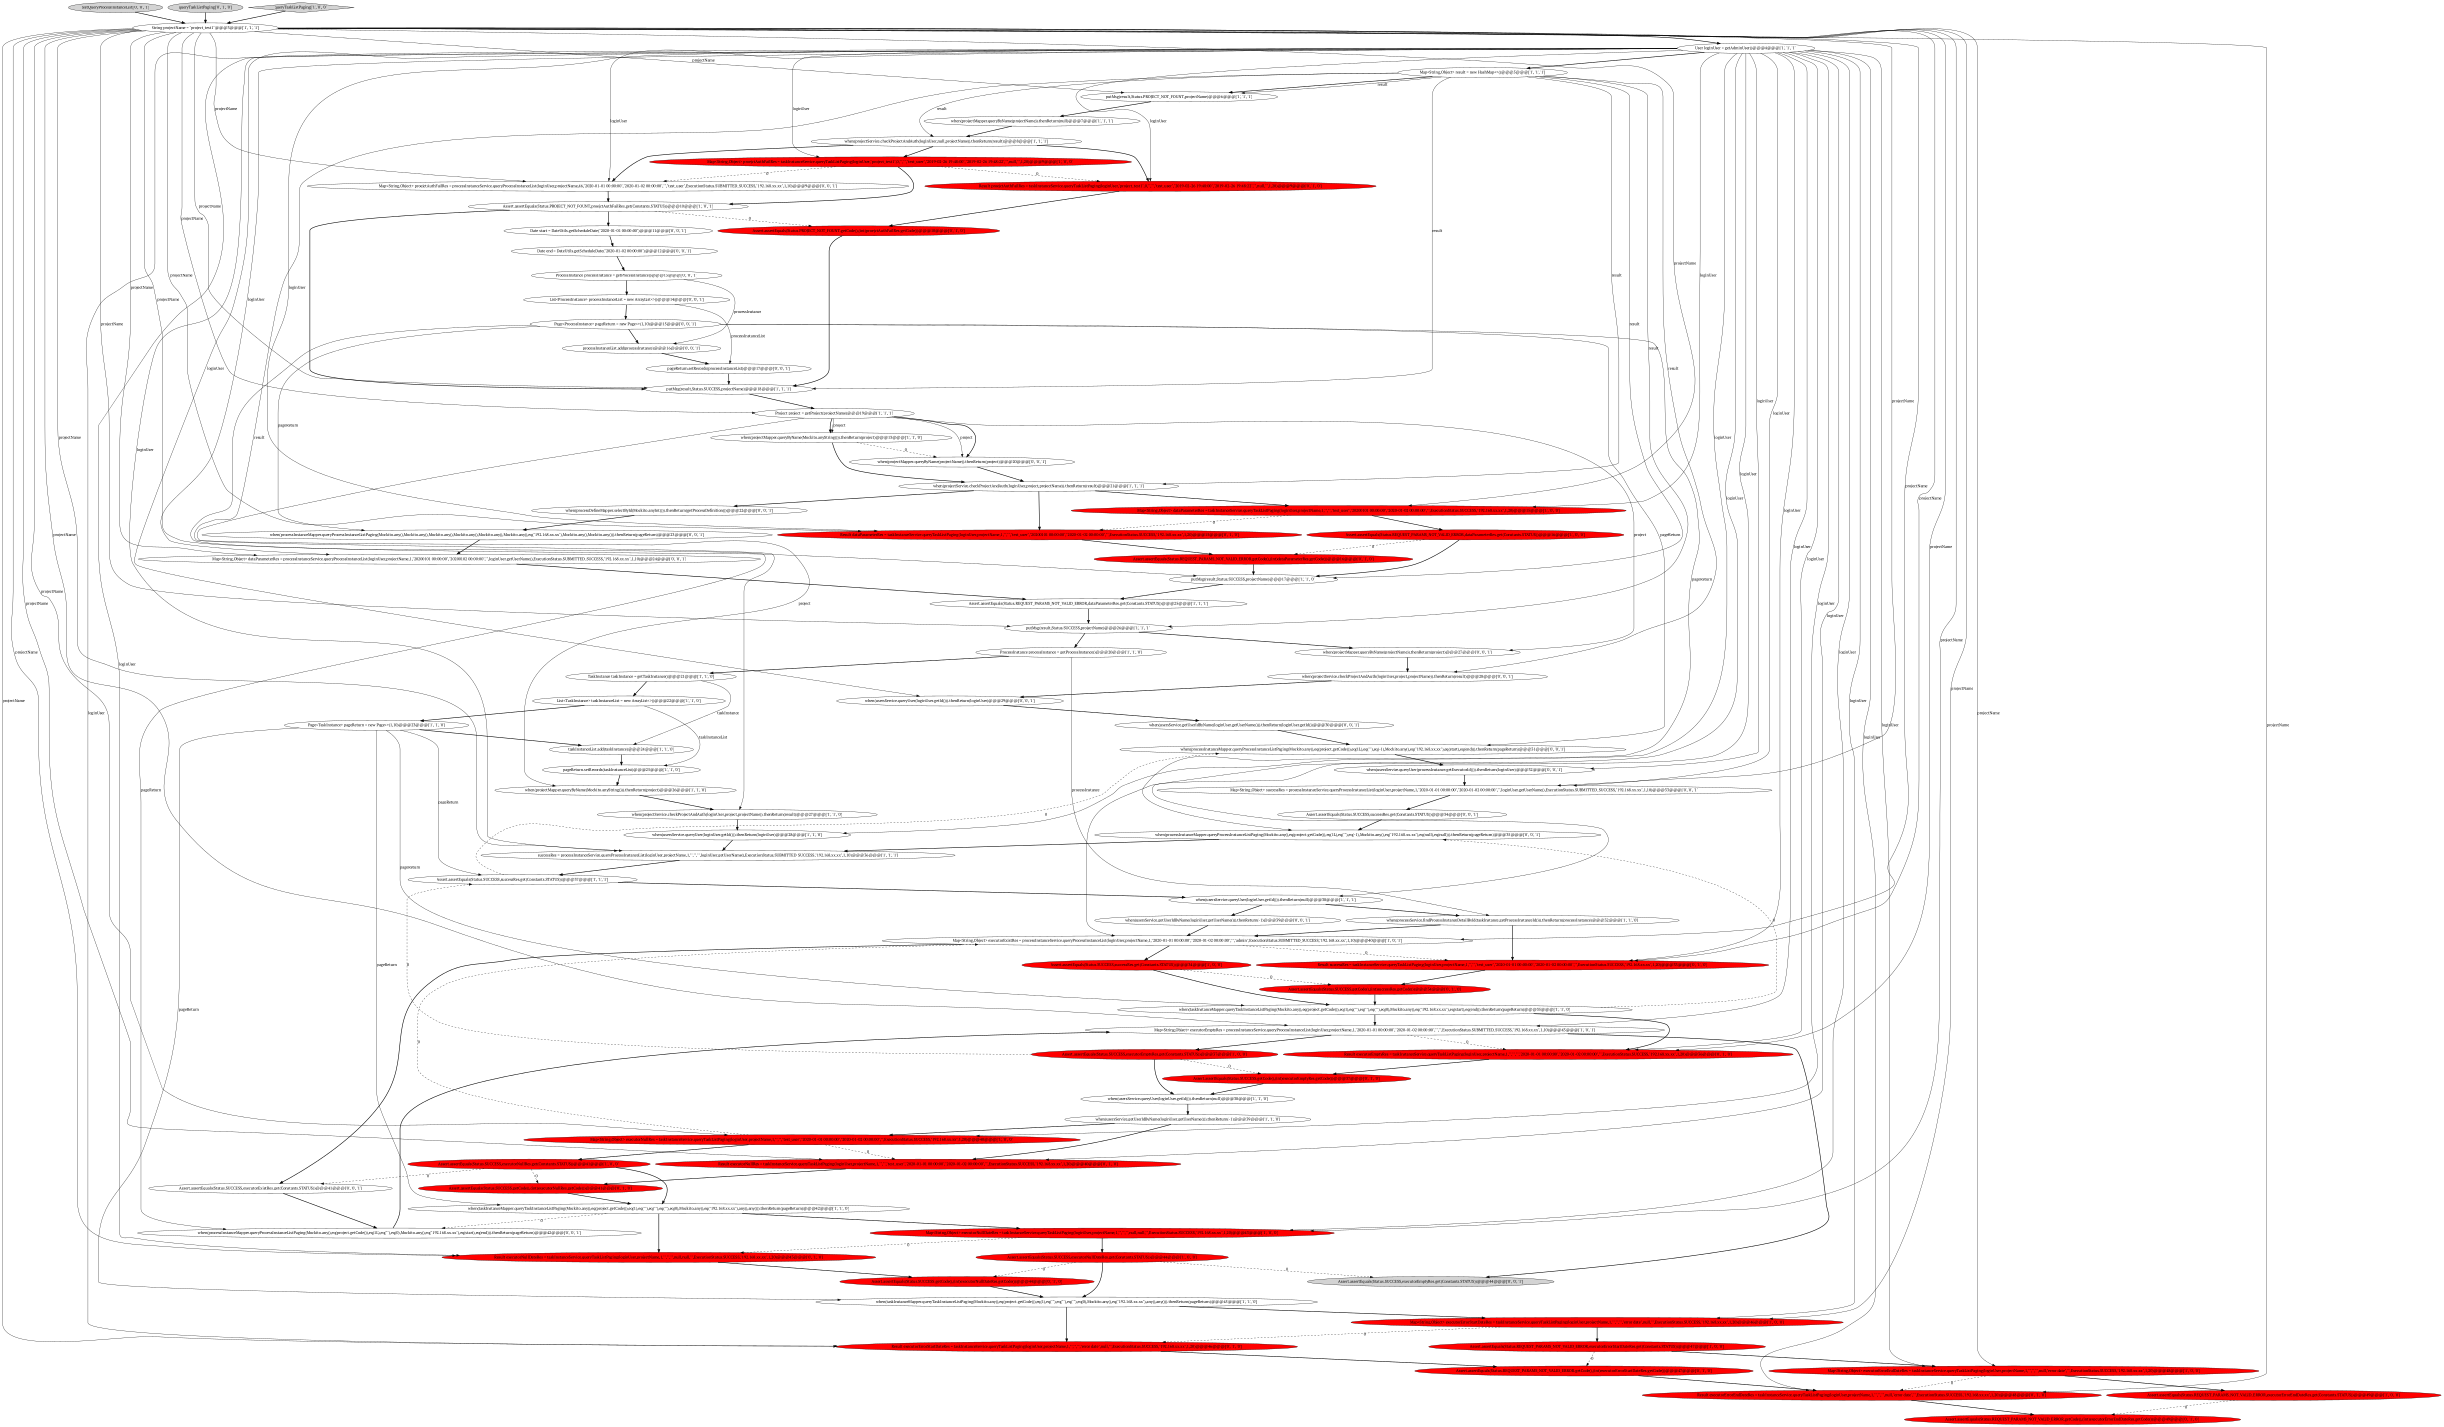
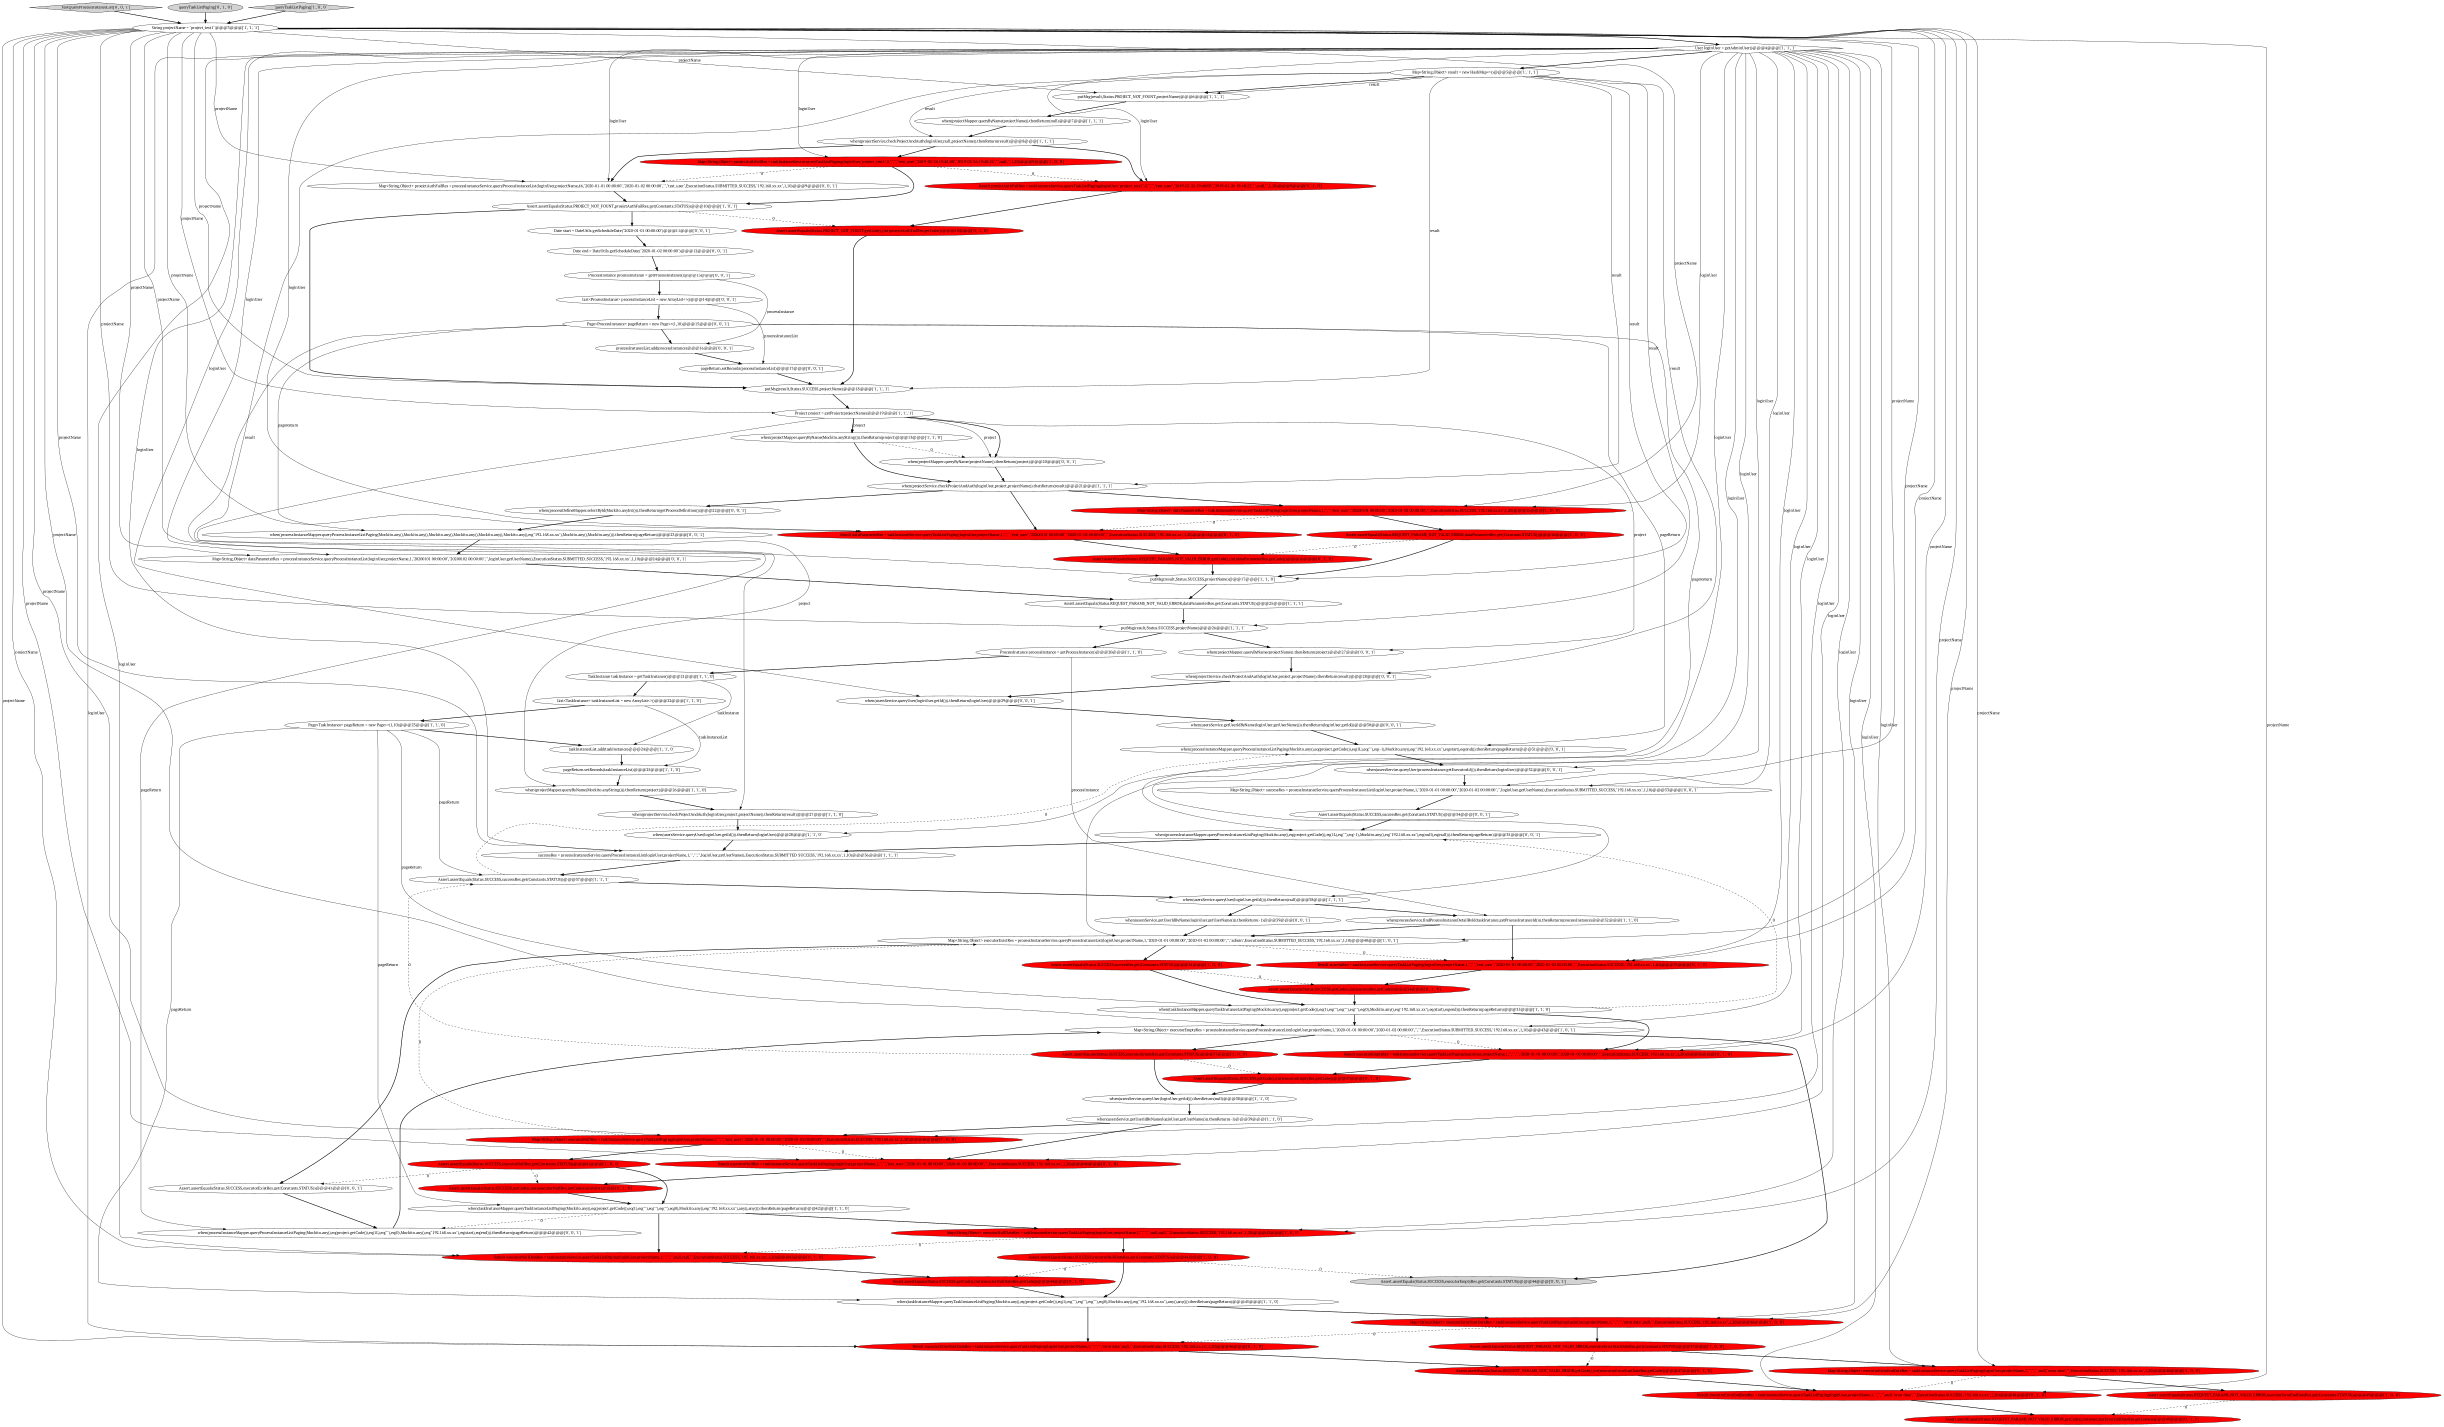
node "testQueryProcessInstanceList['0', '0', '1']": shape ellipse -> diamond
node "User loginUser = getAdminUser()@@@4@@@['1', '1', '1']": shape ellipse -> diamond
